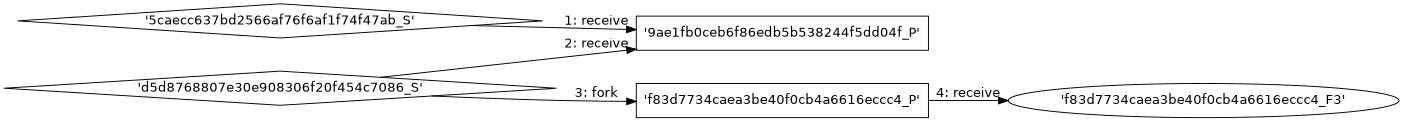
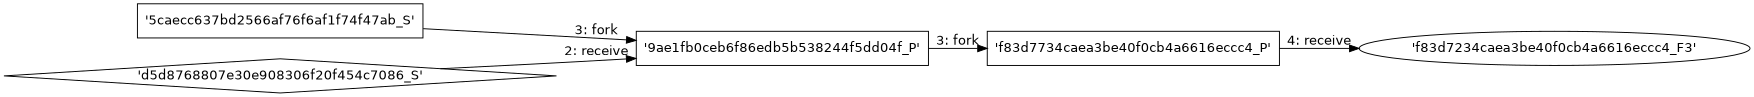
node "'5caecc637bd2566af76f6af1f74f47ab_S'": shape diamond -> box
edge "'5caecc637bd2566af76f6af1f74f47ab_S'" -> "'9ae1fb0ceb6f86edb5b538244f5dd04f_P'": label "1: receive" -> "3: fork"
edge "'d5d8768807e30e908306f20f454c7086_S'" -> "'f83d7734caea3be40f0cb4a6616eccc4_P'": now "'9ae1fb0ceb6f86edb5b538244f5dd04f_P'" -> "'f83d7734caea3be40f0cb4a6616eccc4_P'"
node "'f83d7734caea3be40f0cb4a6616eccc4_F3'": label "'f83d7734caea3be40f0cb4a6616eccc4_F3'" -> "'f83d7234caea3be40f0cb4a6616eccc4_F3'"
